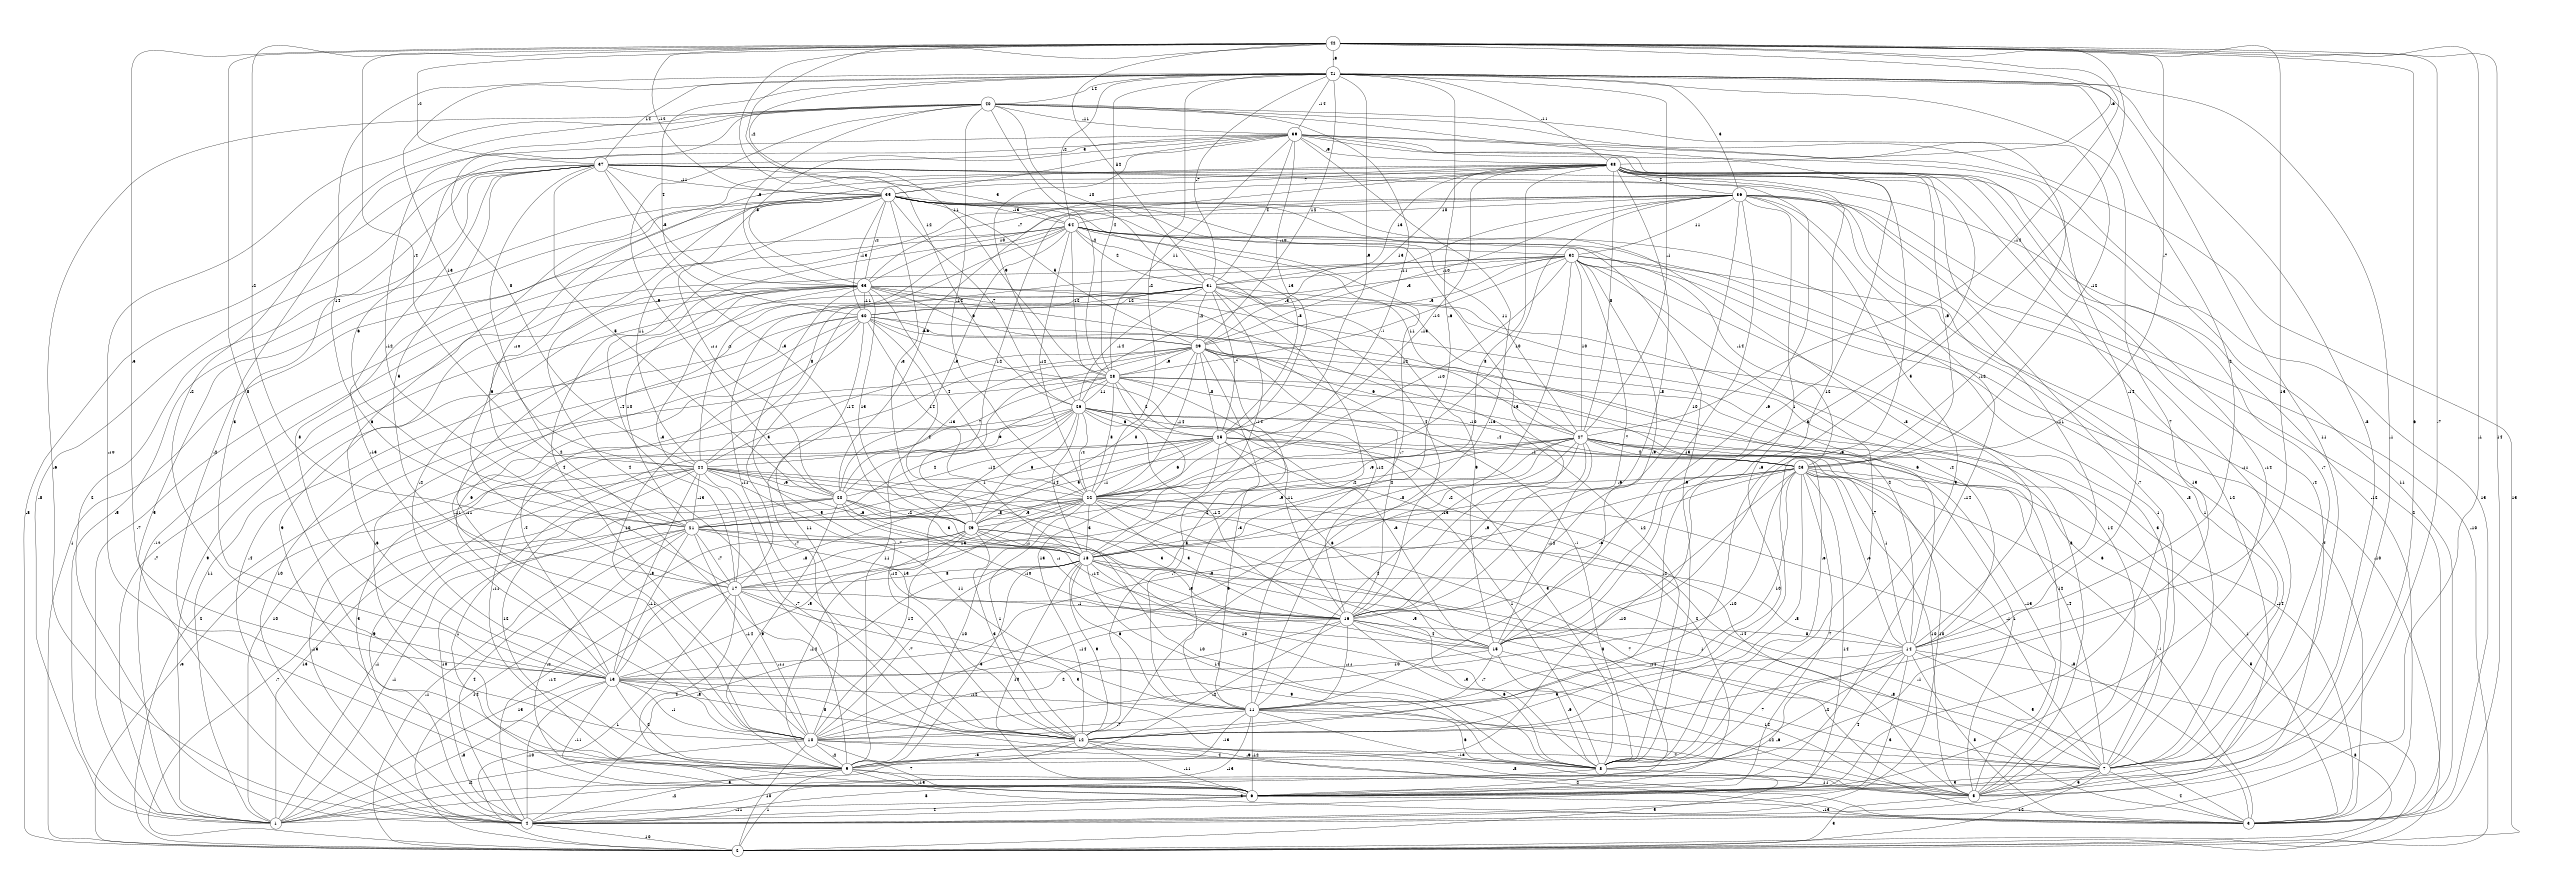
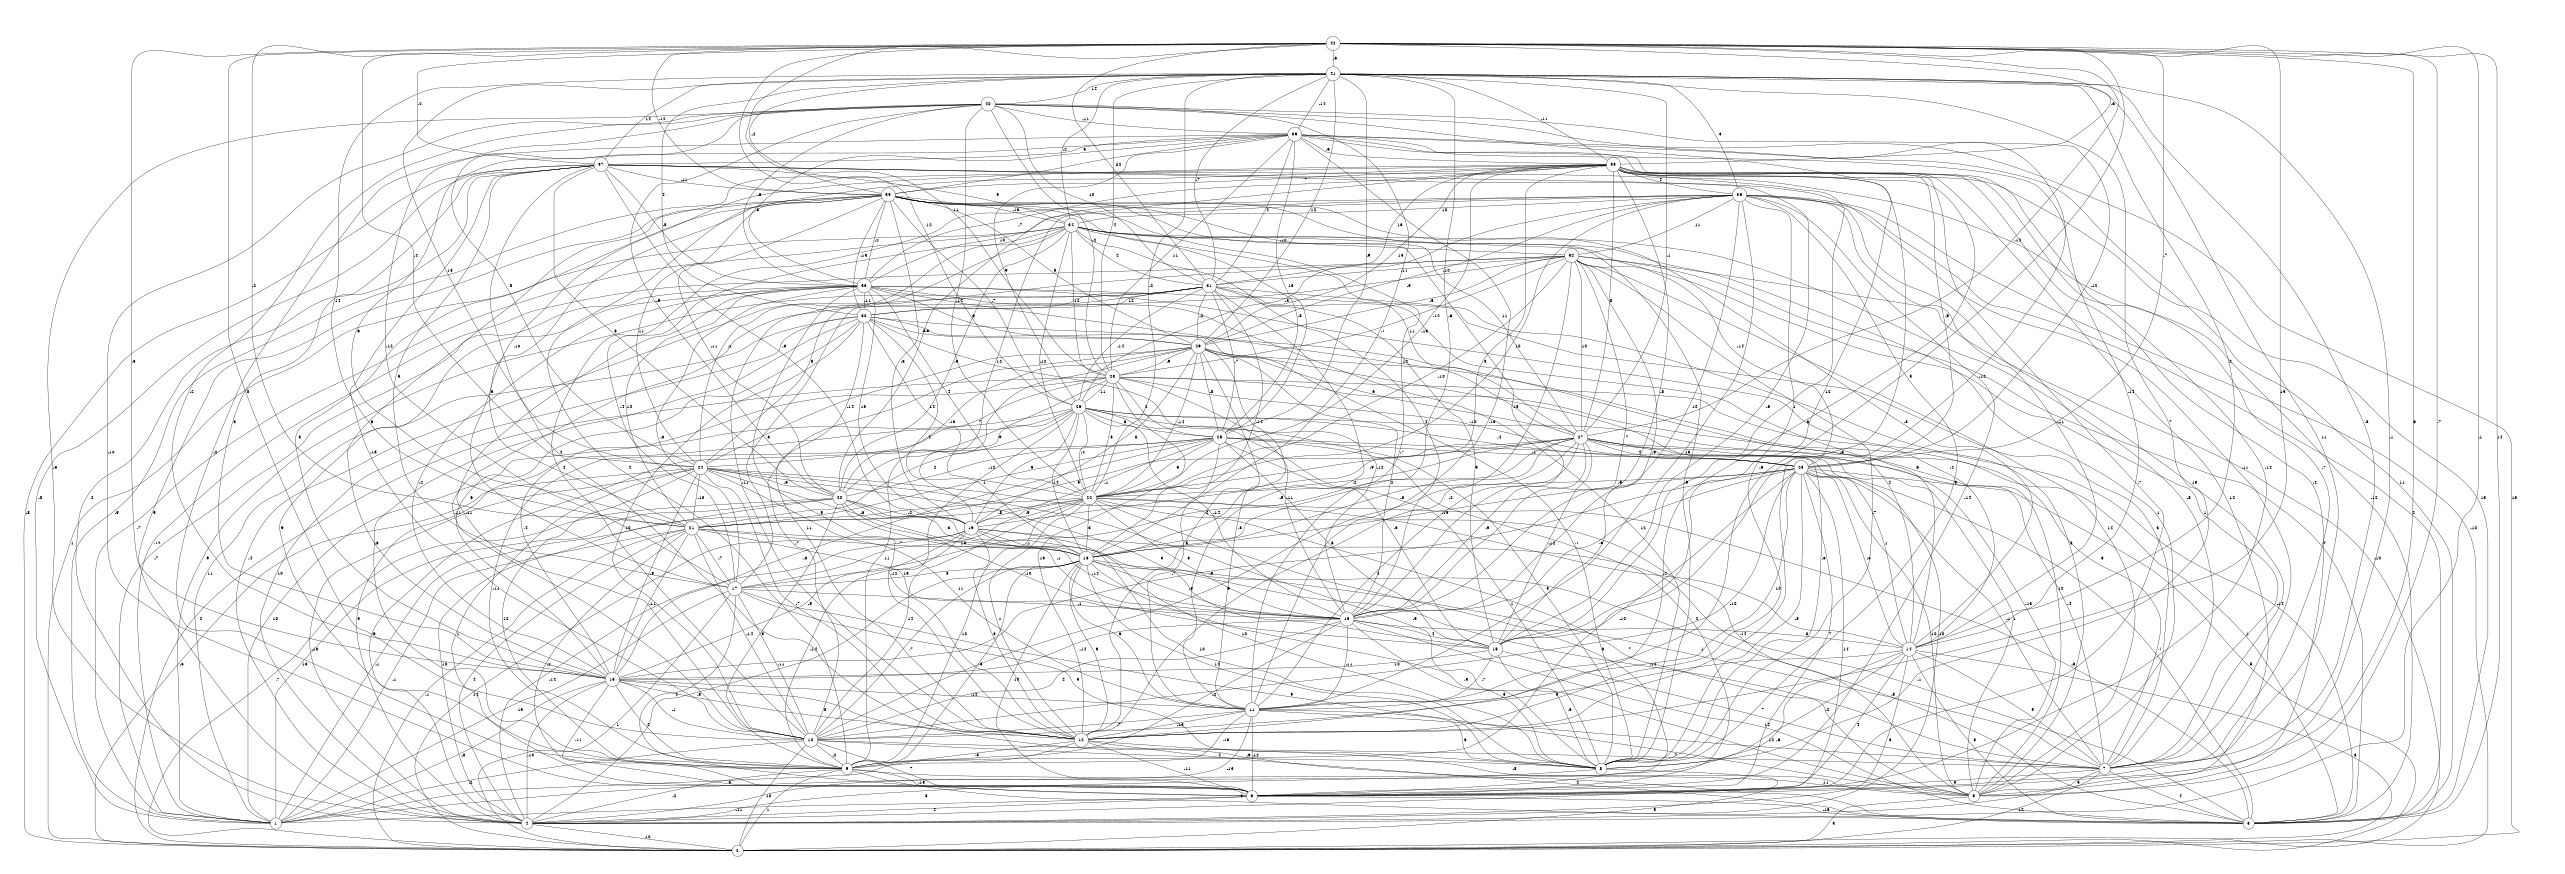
node "49": label "49" -> "19"
edge "11" -- "5": now "11" -- "12"
